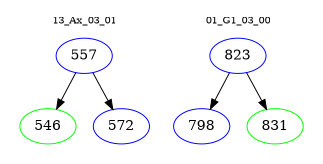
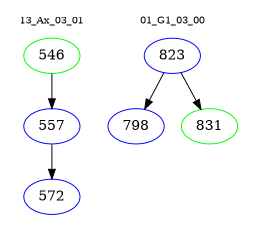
edge "557" -> "546": reversed
